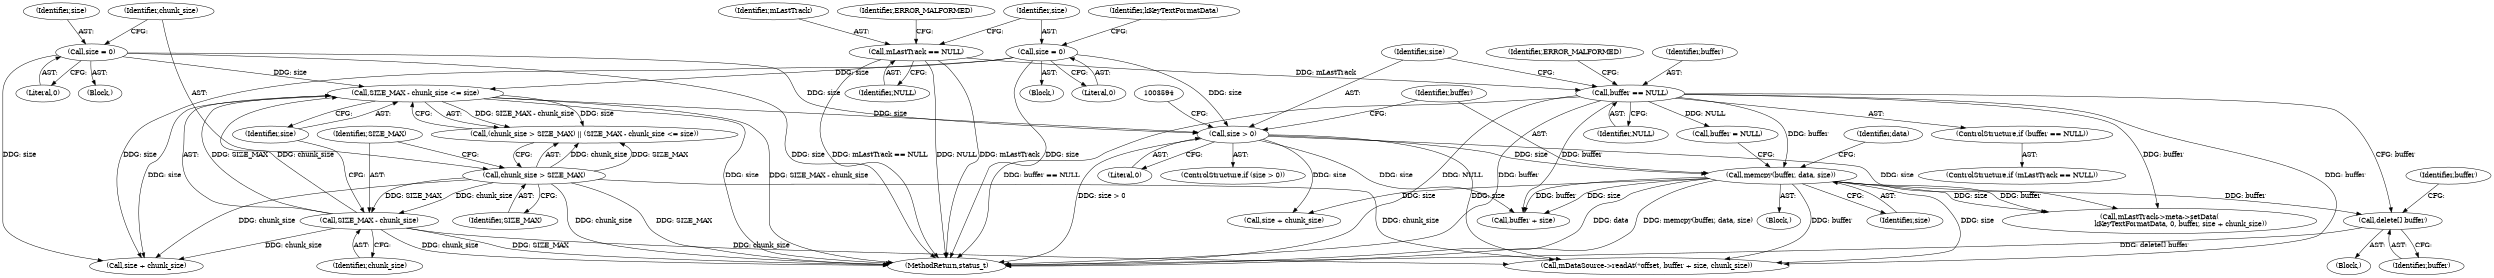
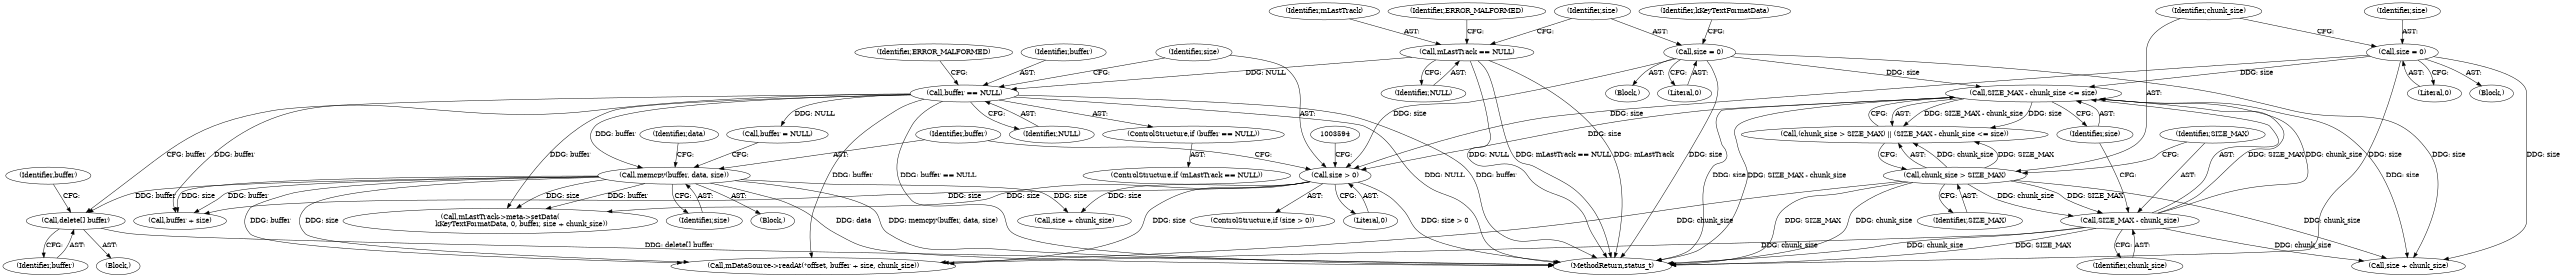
edge "(Call,mLastTrack == NULL)" -> "(Call,buffer == NULL)": label "DDG: mLastTrack" -> "DDG: NULL"
edge "(Call,size > 0)" -> "(Call,memcpy(buffer, data, size))": removed, label "DDG: size"
